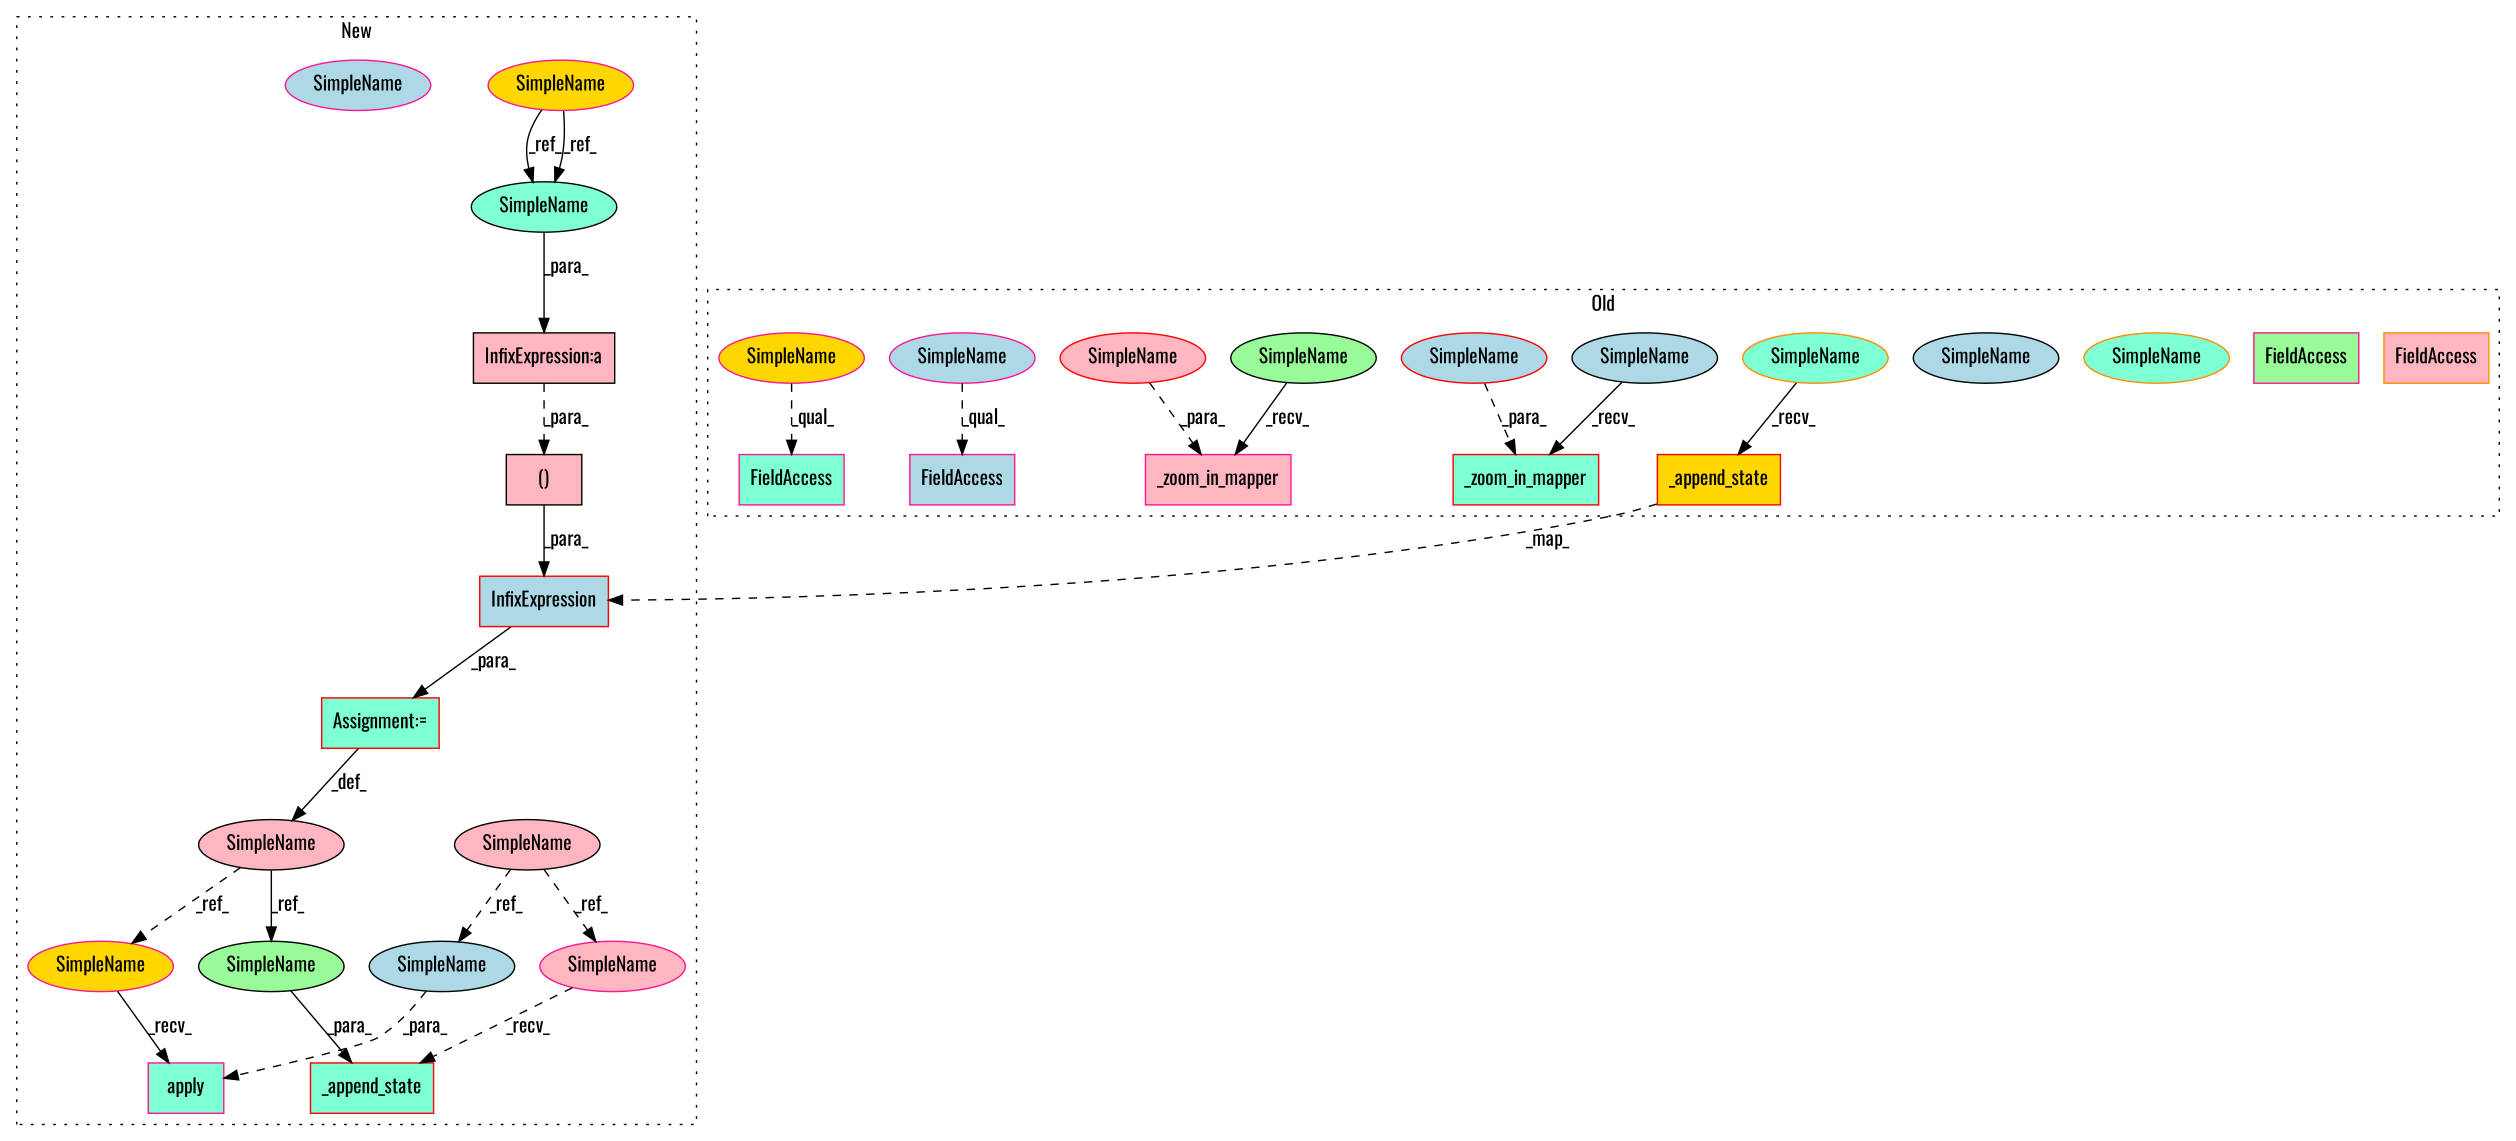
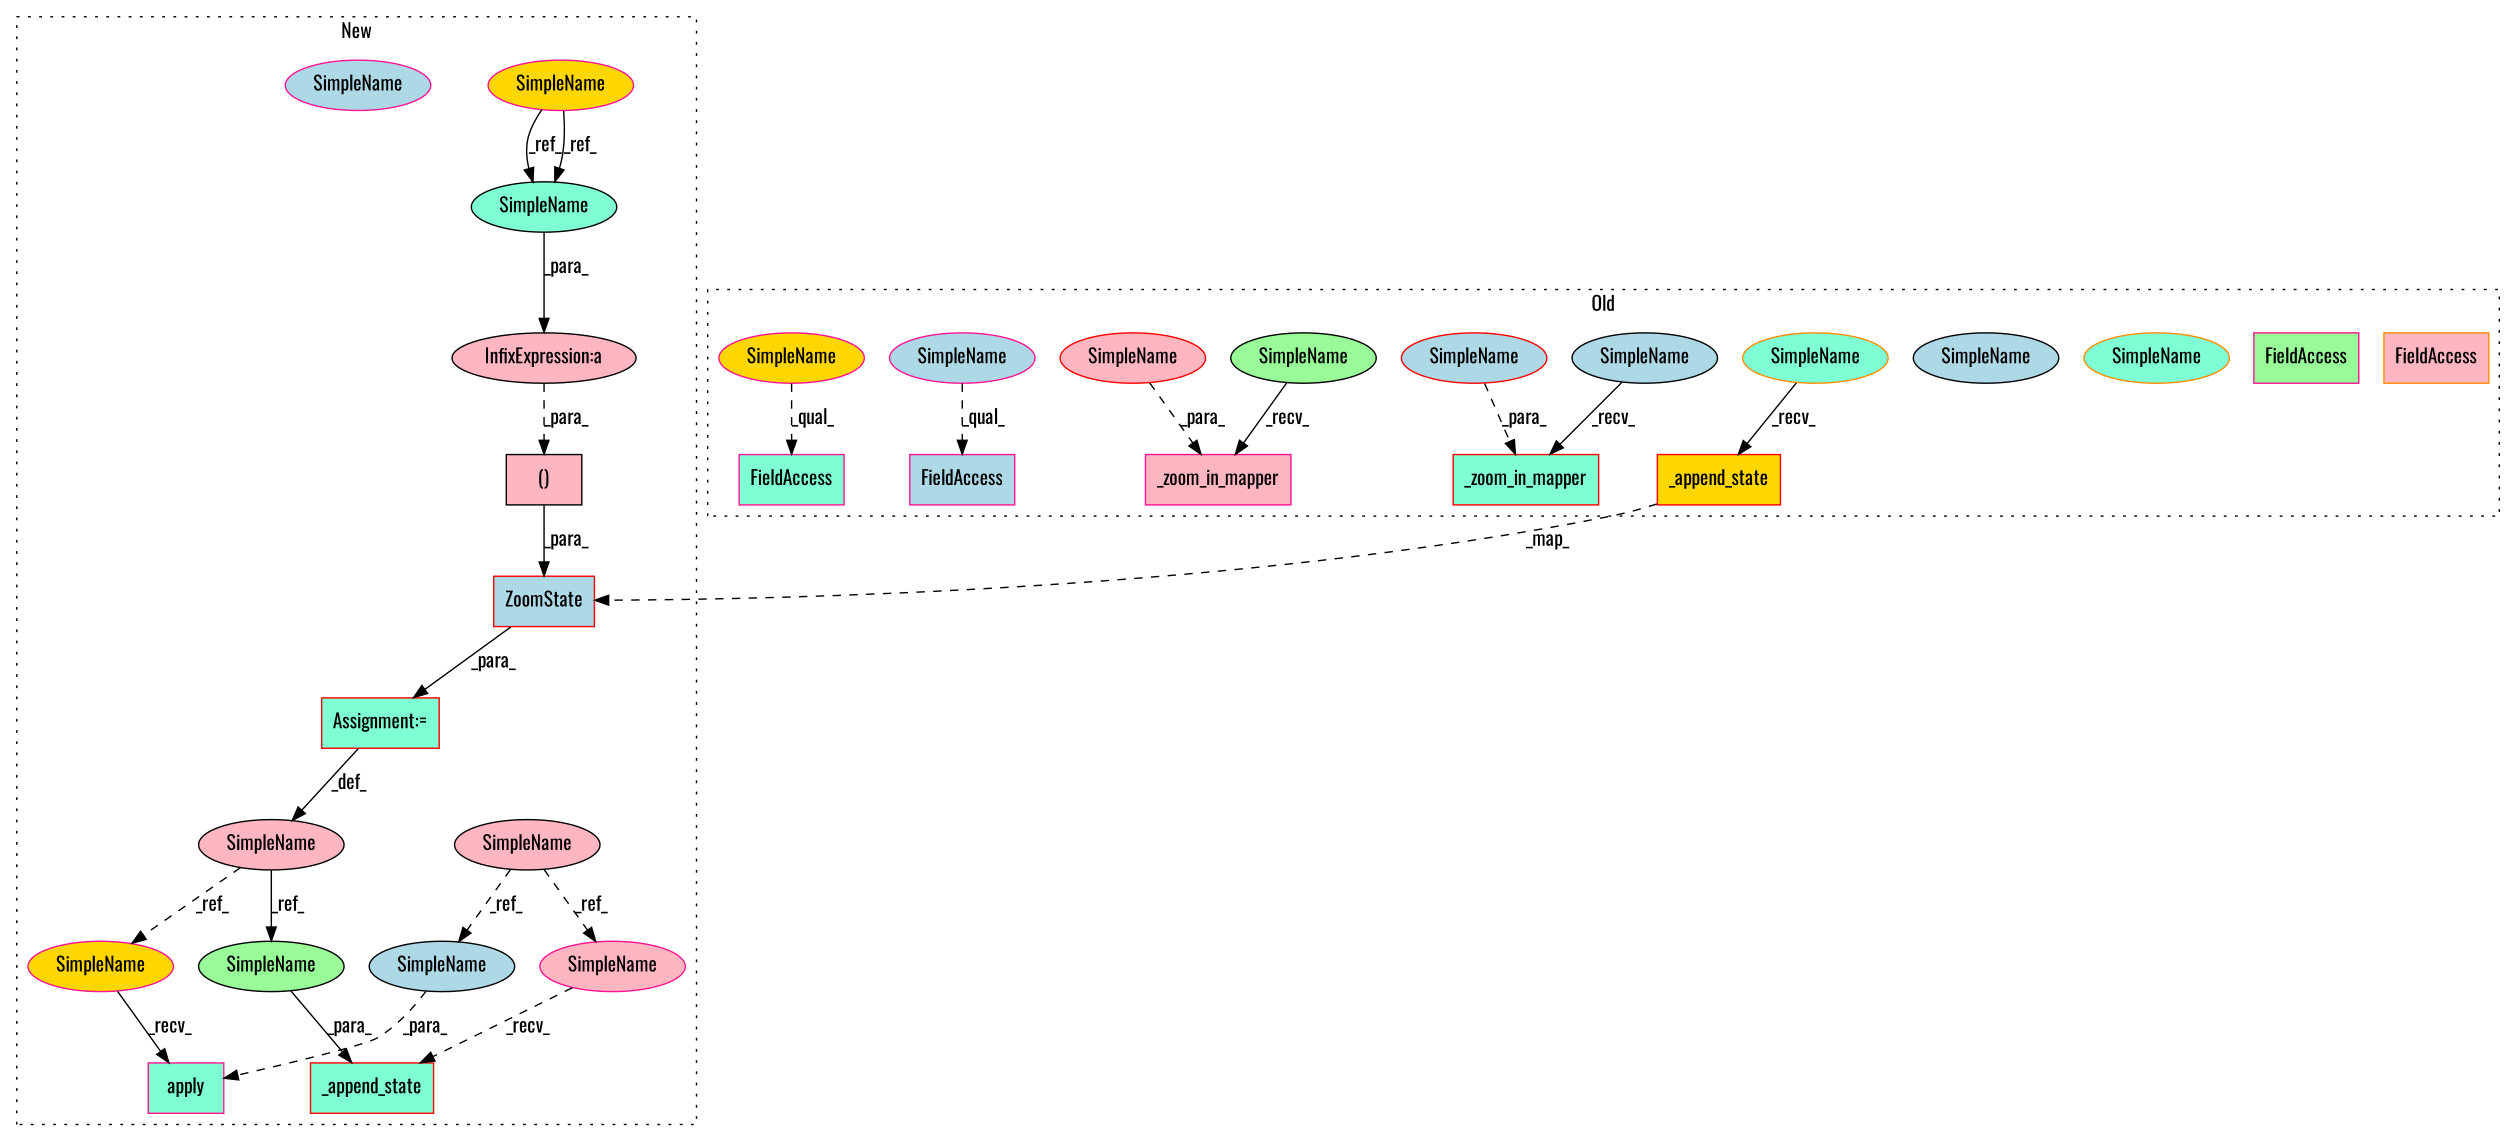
node "InfixExpression:a": shape box -> ellipse
node "InfixExpression": label "InfixExpression" -> "ZoomState"
